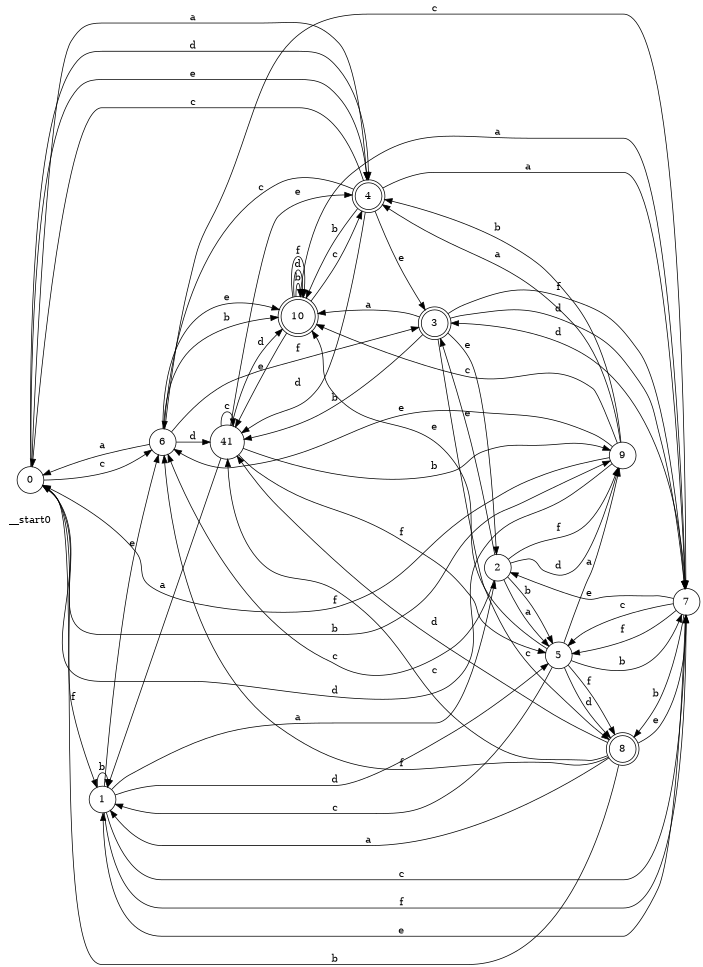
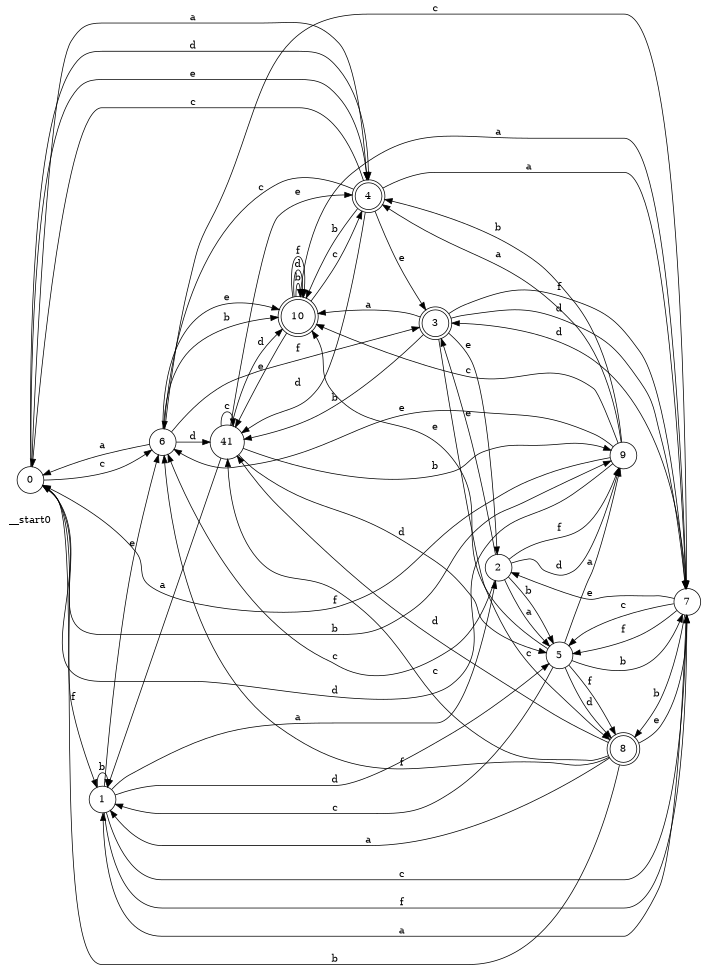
edge "41" -> "5": label "f" -> "d"
edge "7" -> "1": label "e" -> "a"
